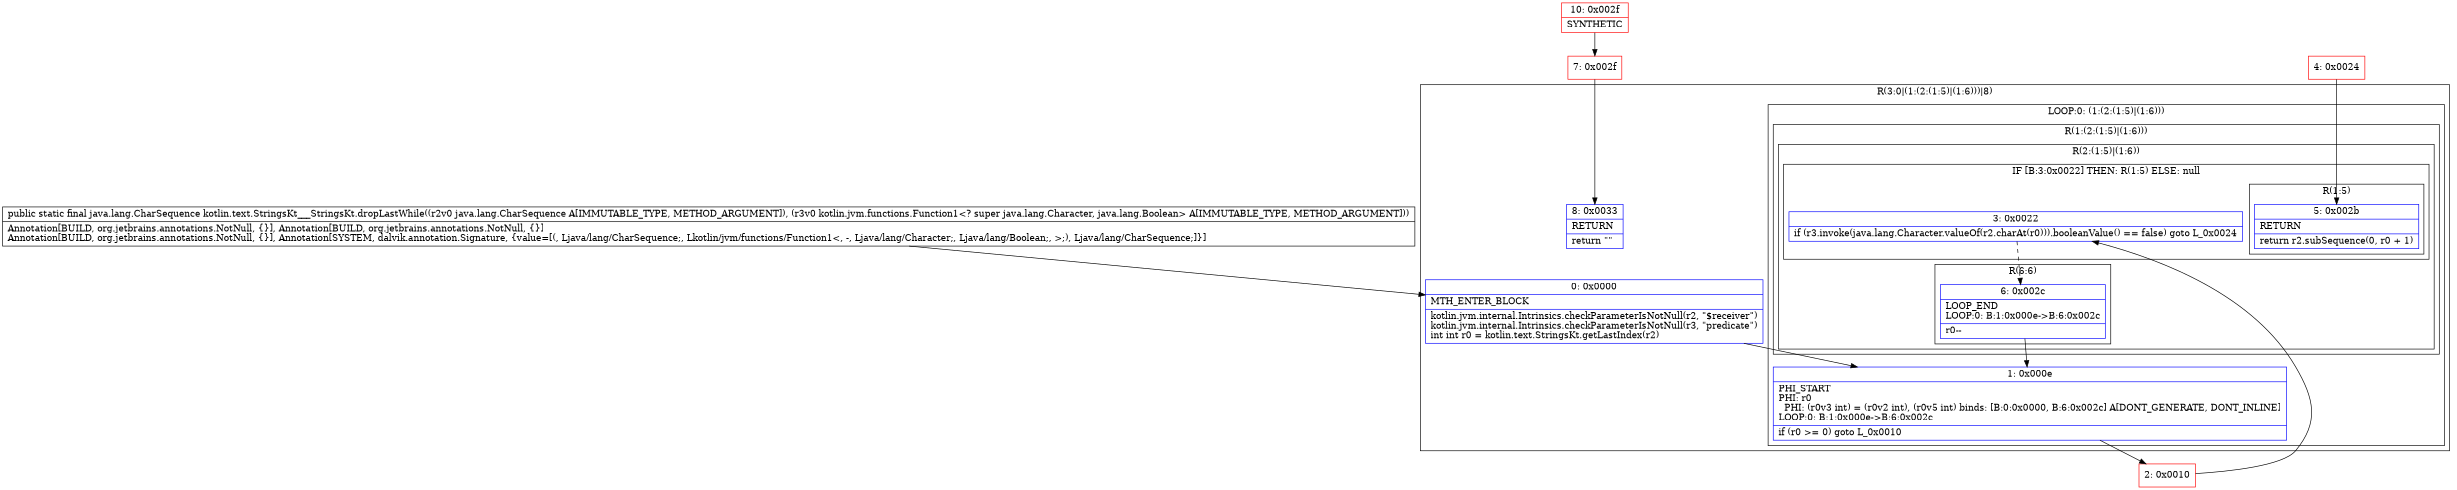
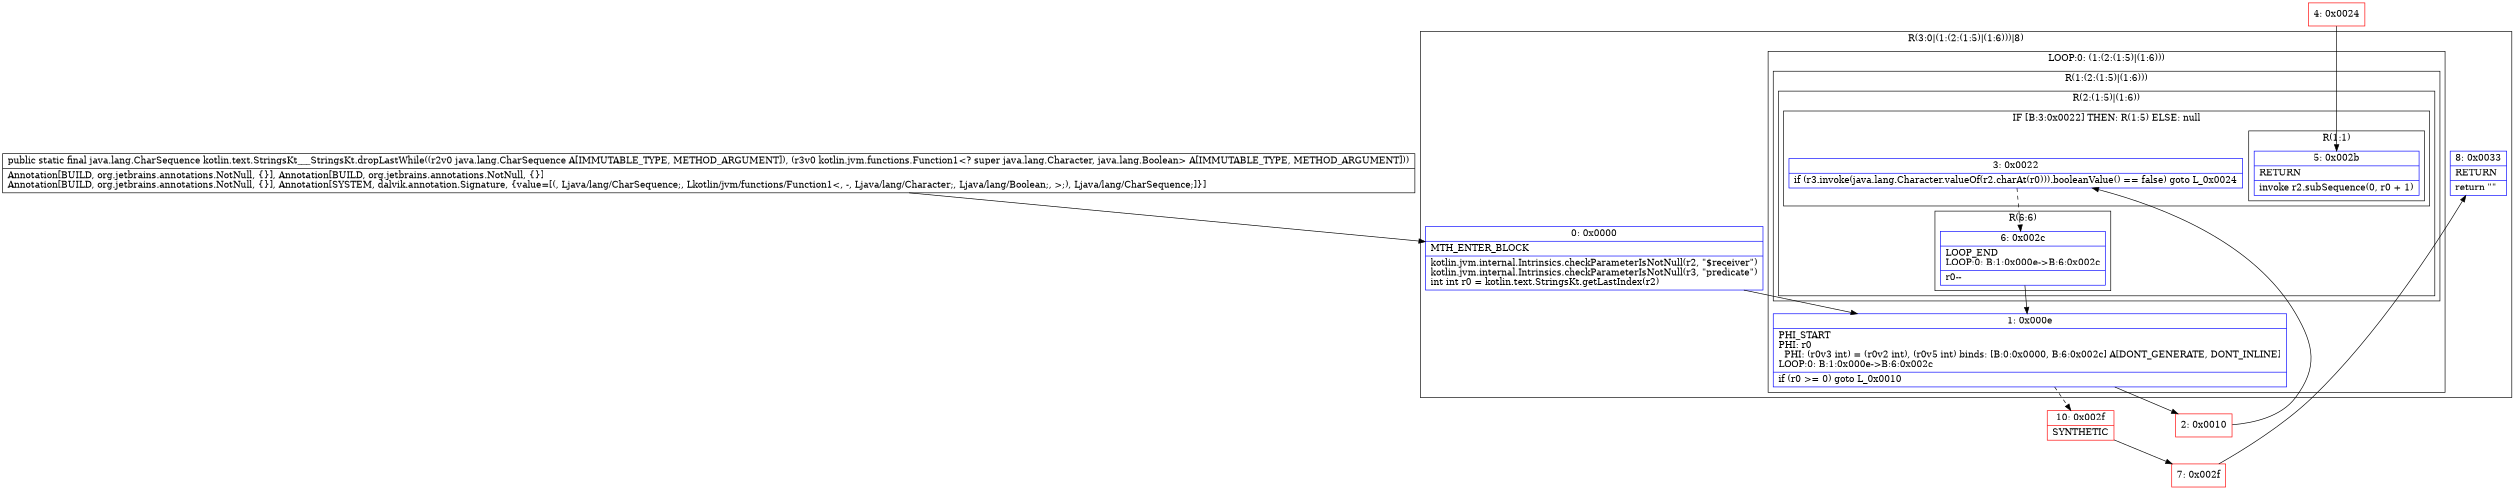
cluster "R(1:5)": label "R(1:5)" -> "R(1:1)"
node "5: 0x002b": text "return r2.subSequence(0, r0 + 1)" -> "invoke r2.subSequence(0, r0 + 1)"
edge "1: 0x000e" -> "10: 0x002f": added
